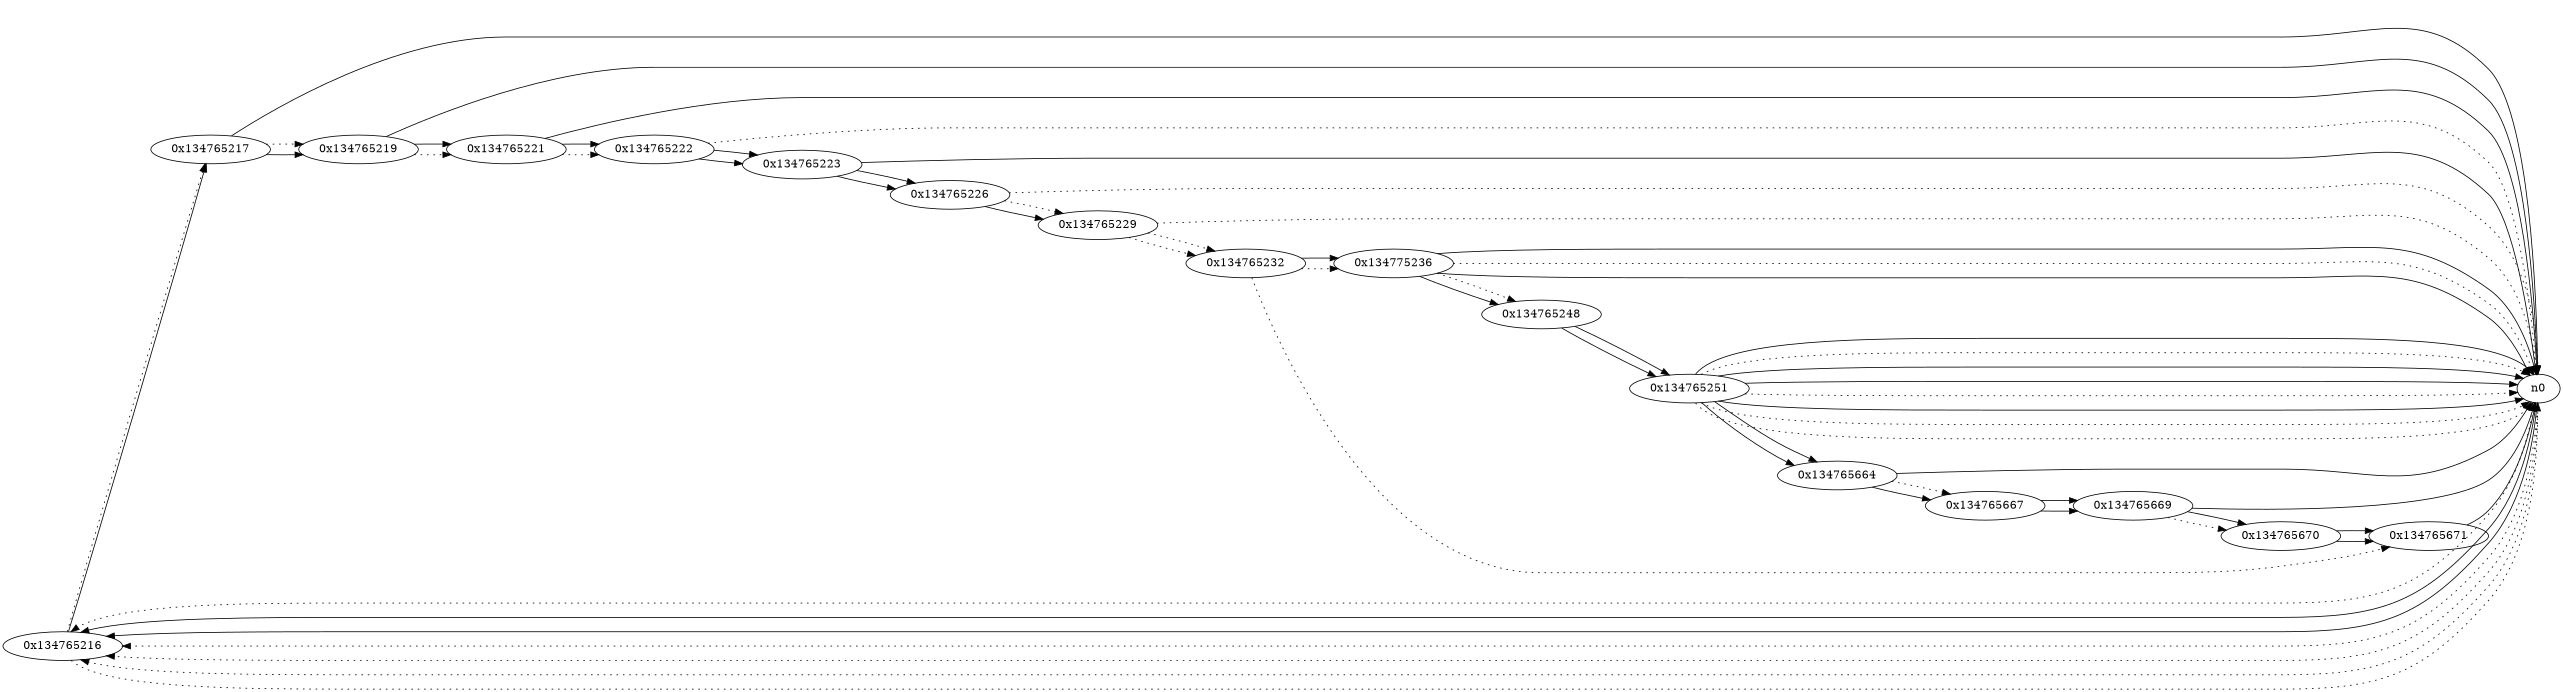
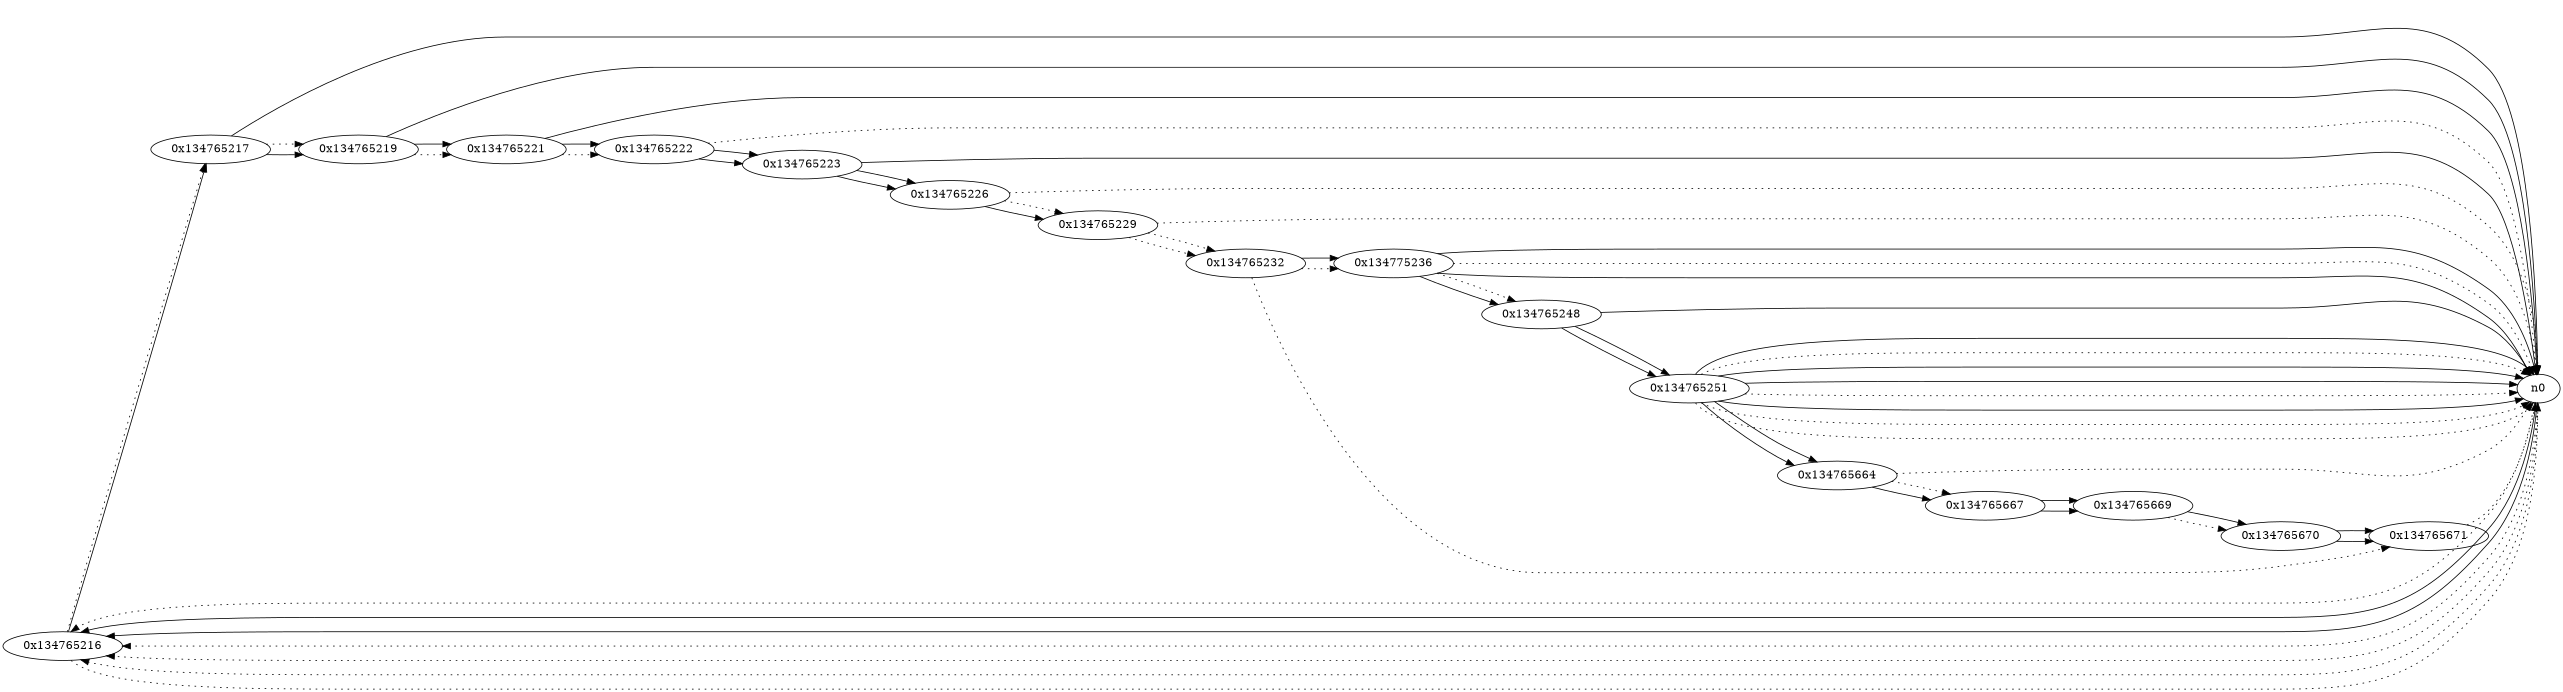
edge "0x134765664" -> "n0": style solid -> dotted
edge "0x134765671" -> "n0": style solid -> dotted
edge "0x134765669" -> "n0": now "0x134765248" -> "n0"
